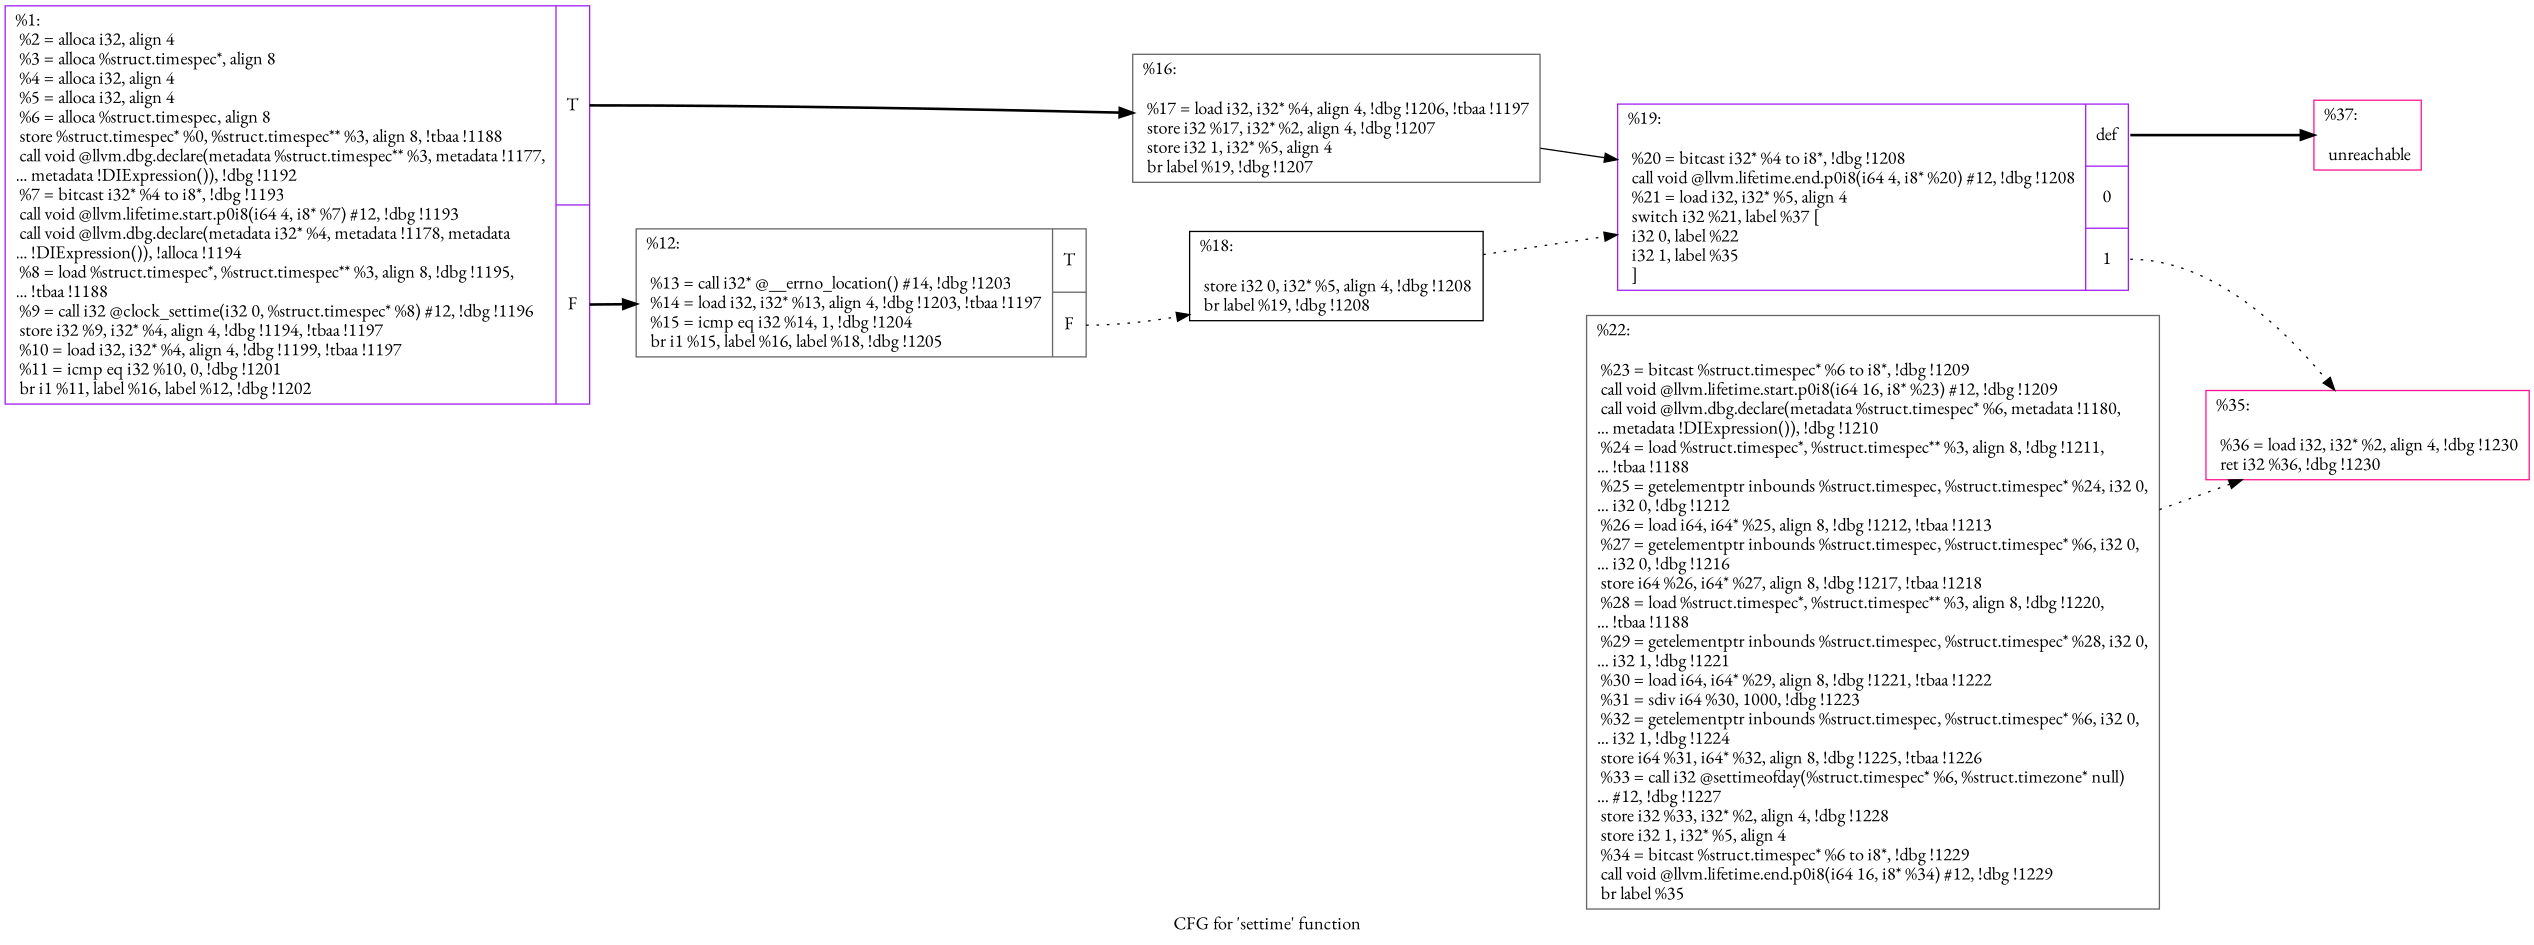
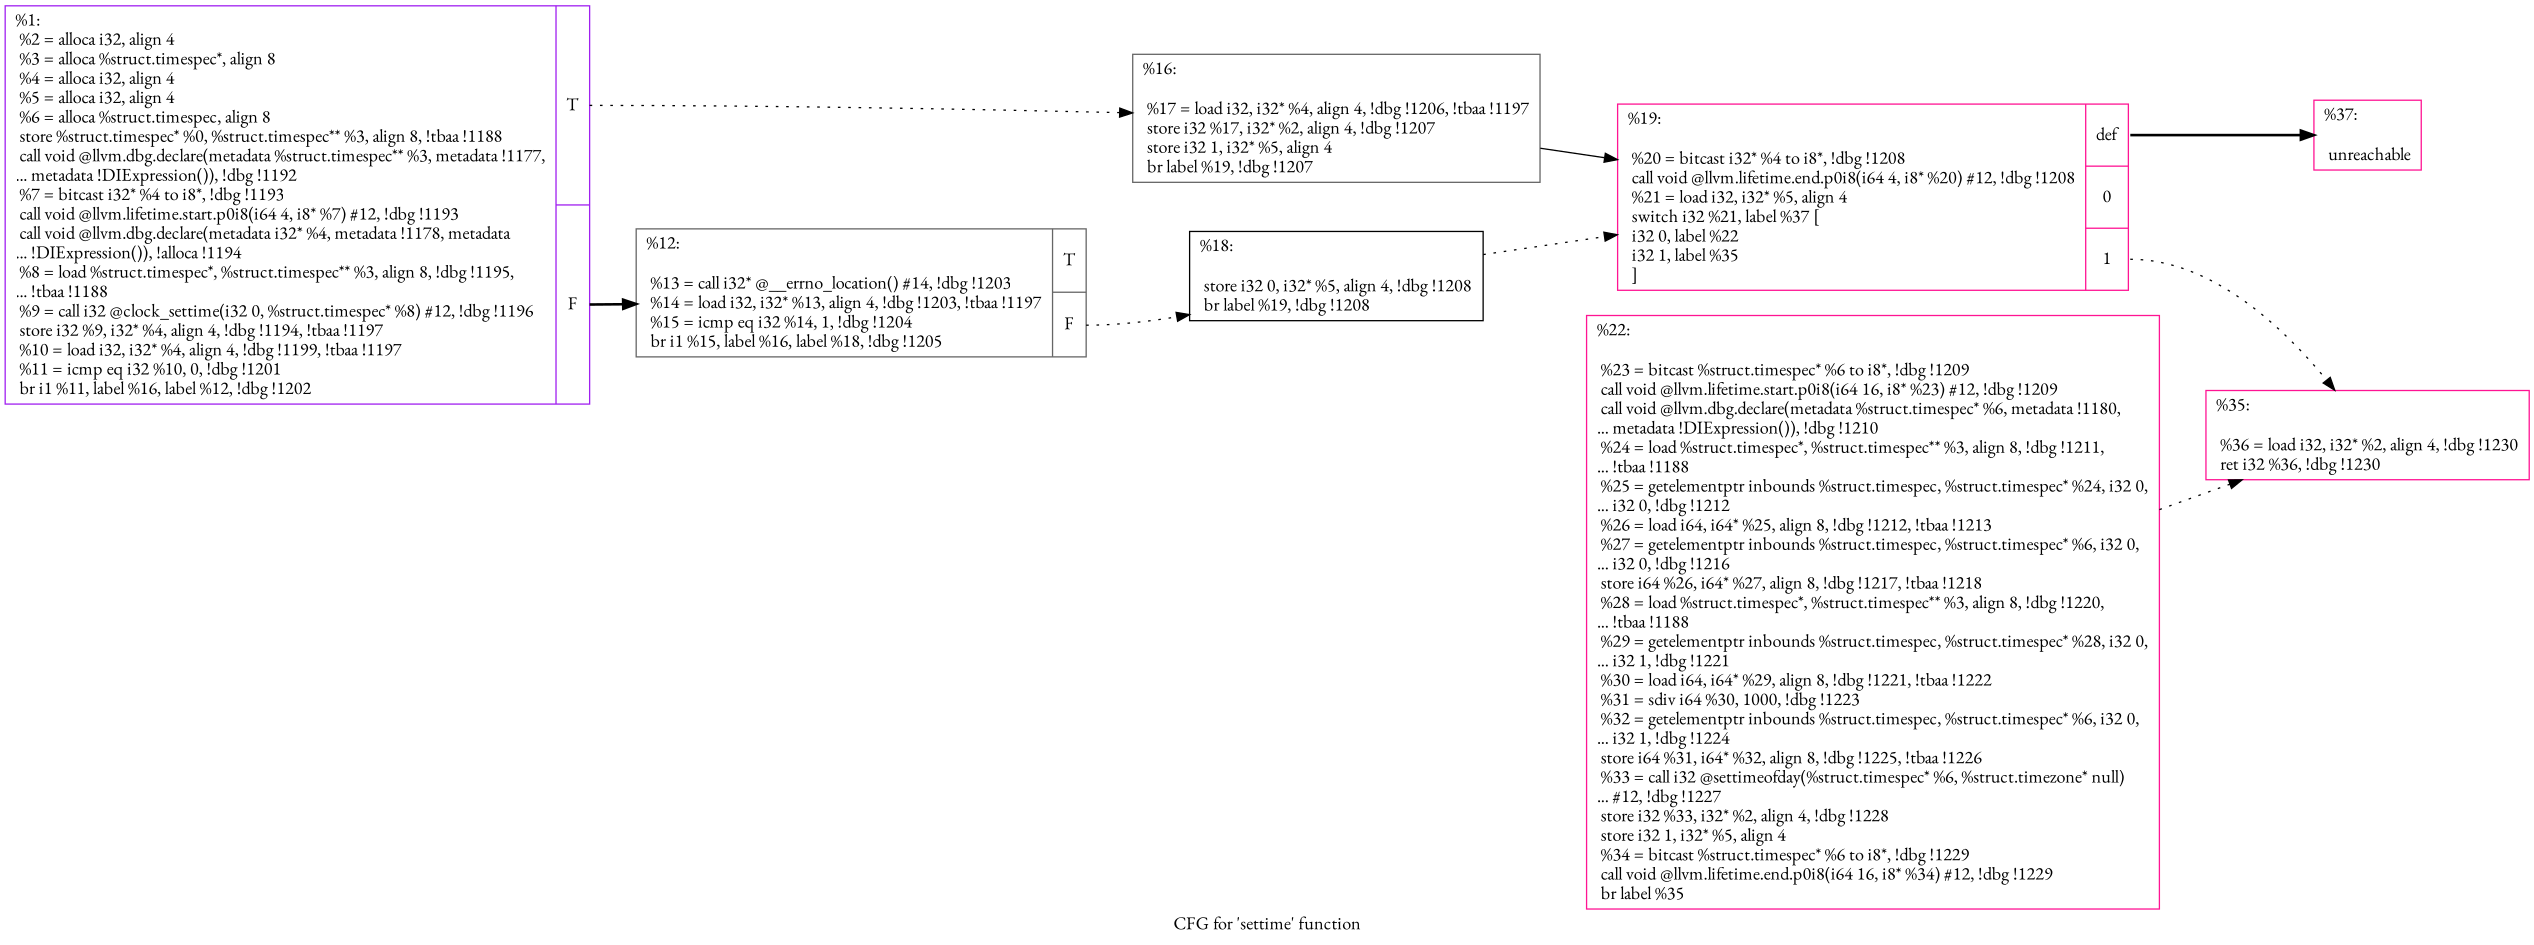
edge "%1:" -> "%16:": style bold -> dotted
node "%19:": color purple -> deeppink
node "%22:": color gray40 -> deeppink
